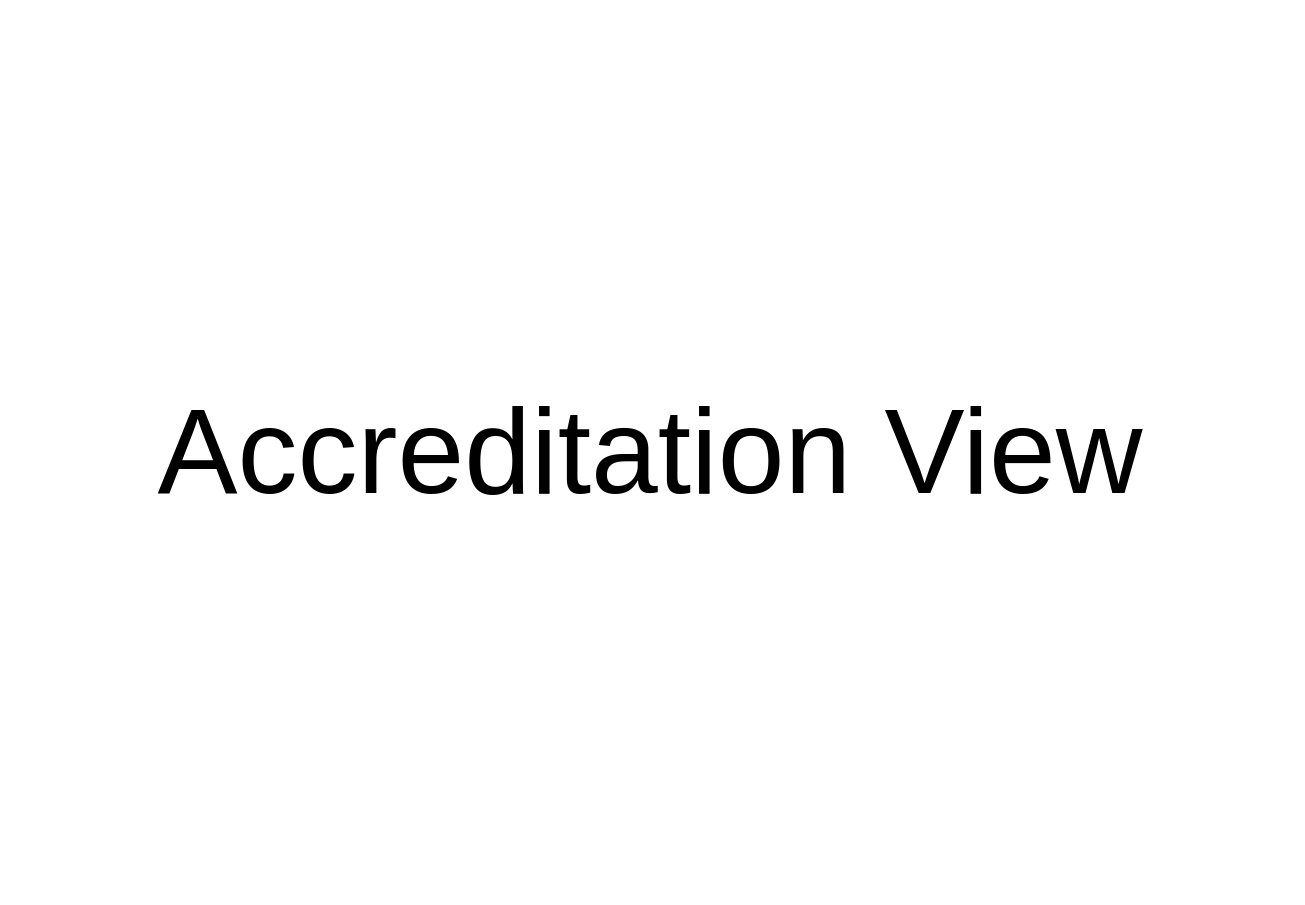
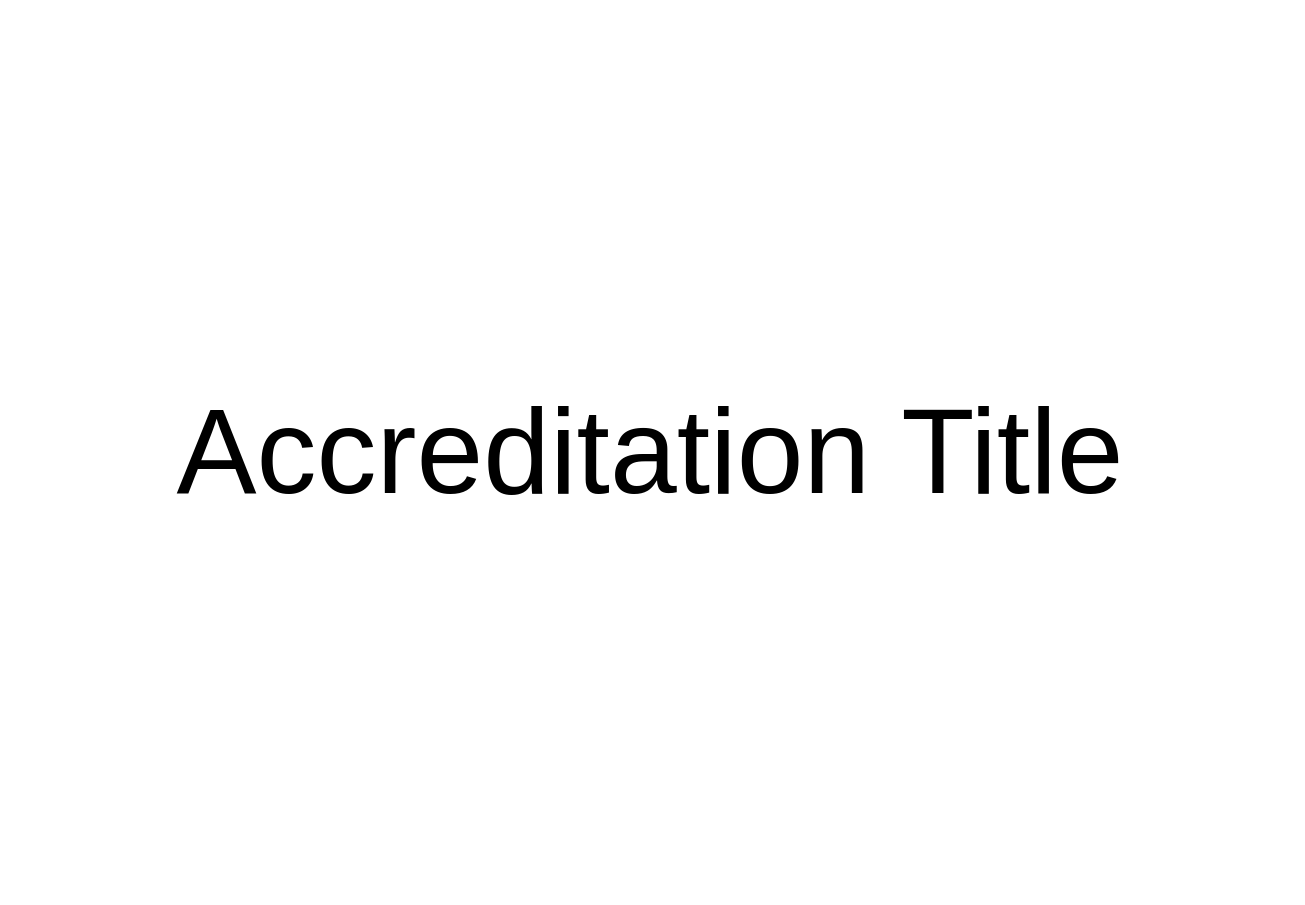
node "Accreditation View": label "Accreditation View" -> "Accreditation Title"
